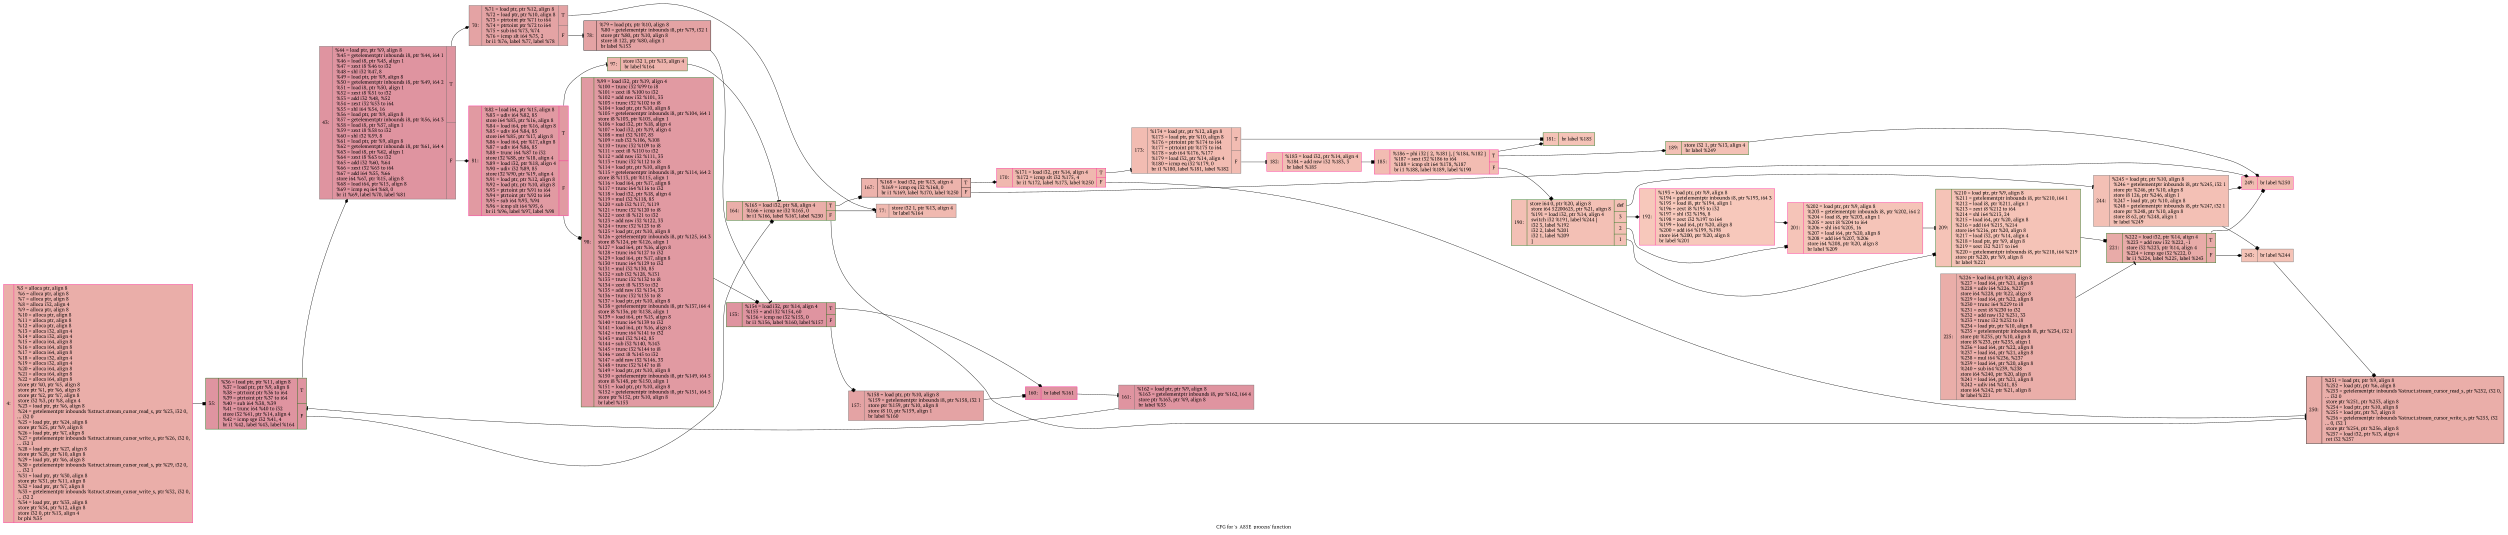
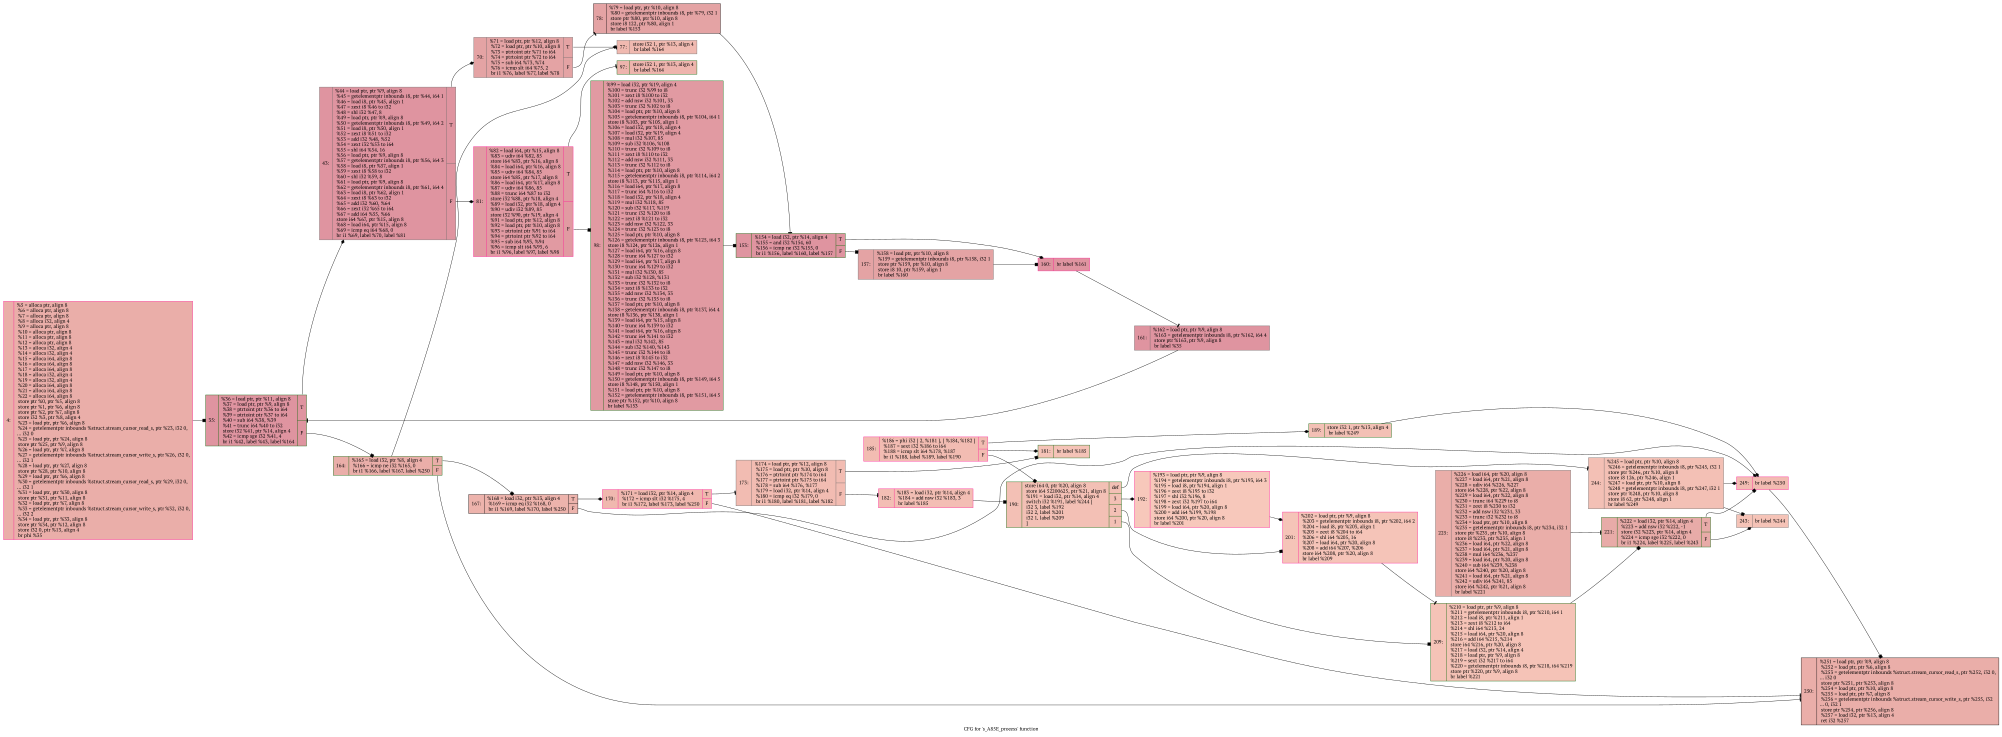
edge "97:" -> "164:": removed
edge "182:" -> "185:": now "182:" -> "190:"
edge "243:" -> "250:": now "249:" -> "250:"
